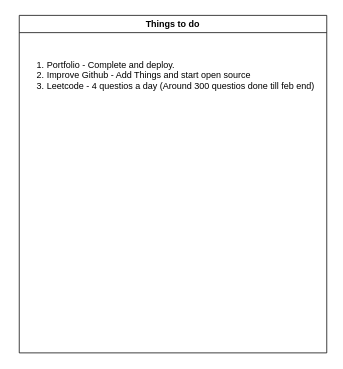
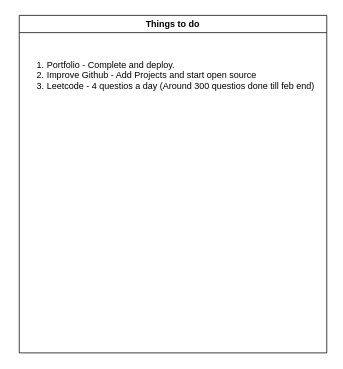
node "Portfolio - Complete and deploy. Improve Github - Add Things and start open source Leetcode - 4 questios a day (Around 300 questios done till feb end)": label "Portfolio - Complete and deploy. Improve Github - Add Things and start open source Leetcode - 4 questios a day (Around 300 questios done till feb end)" -> "Portfolio - Complete and deploy. Improve Github - Add Projects and start open source Leetcode - 4 questios a day (Around 300 questios done till feb end)"
